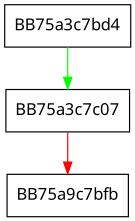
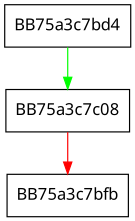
node "BB75a3c7c07": label "BB75a3c7c07" -> "BB75a3c7c08"
node "BB75a9c7bfb": label "BB75a9c7bfb" -> "BB75a3c7bfb"
